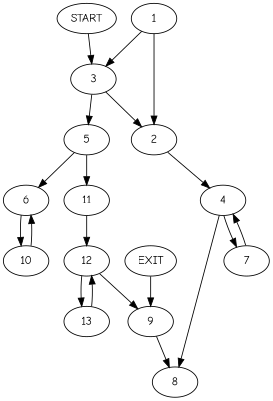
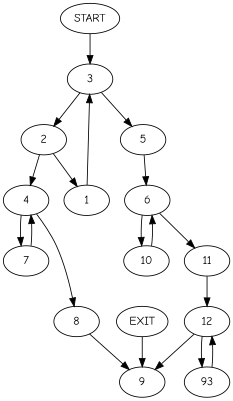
edge "1" -> "2": reversed
edge "5" -> "11": now "6" -> "11"
node "13": label "13" -> "93"
edge "9" -> "8": reversed
